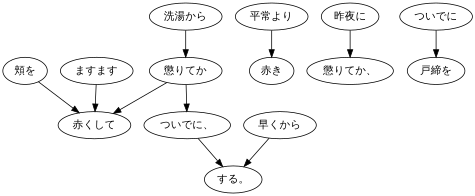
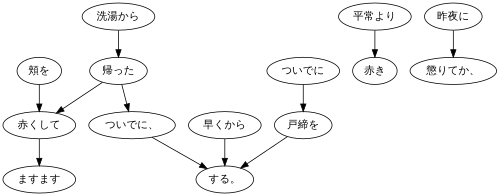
node "懲りてか": label "懲りてか" -> "帰った"
edge "ますます" -> "赤くして": reversed
edge "戸締を" -> "する。": added
